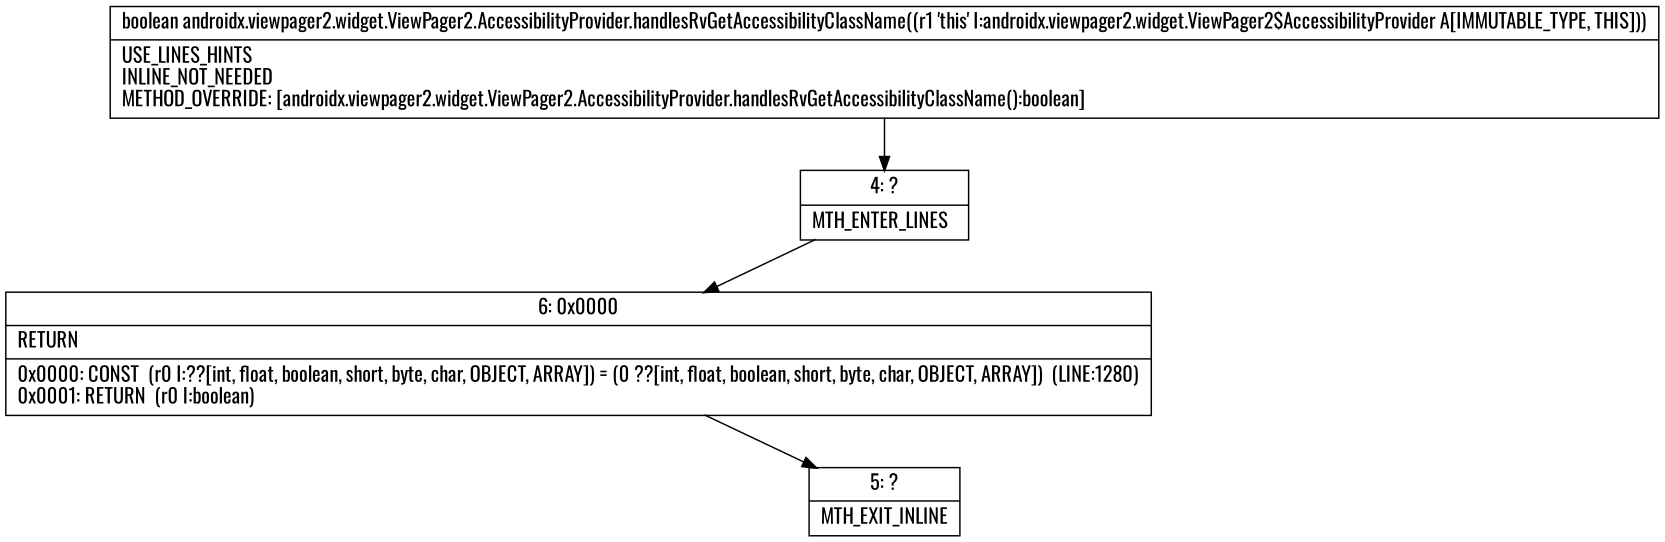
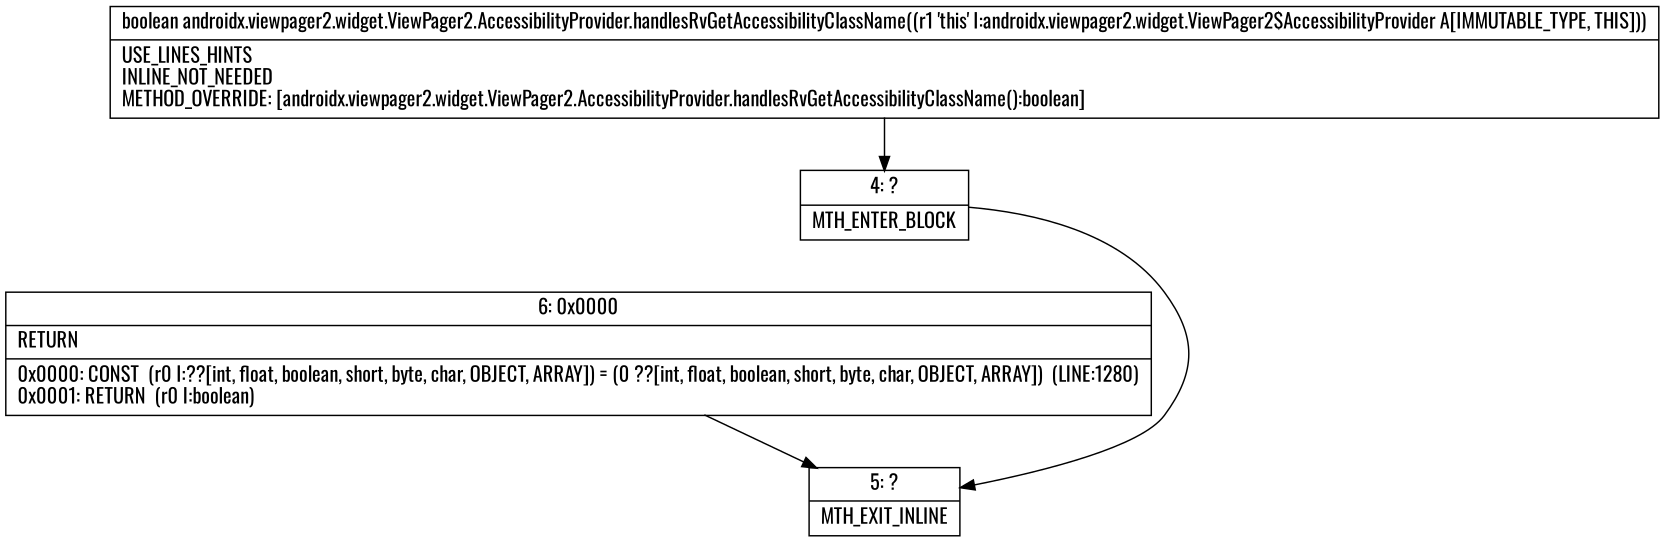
node "4: ?": text "MTH_ENTER_LINES" -> "MTH_ENTER_BLOCK"
edge "4: ?" -> "6: 0x0000": now "4: ?" -> "5: ?"
